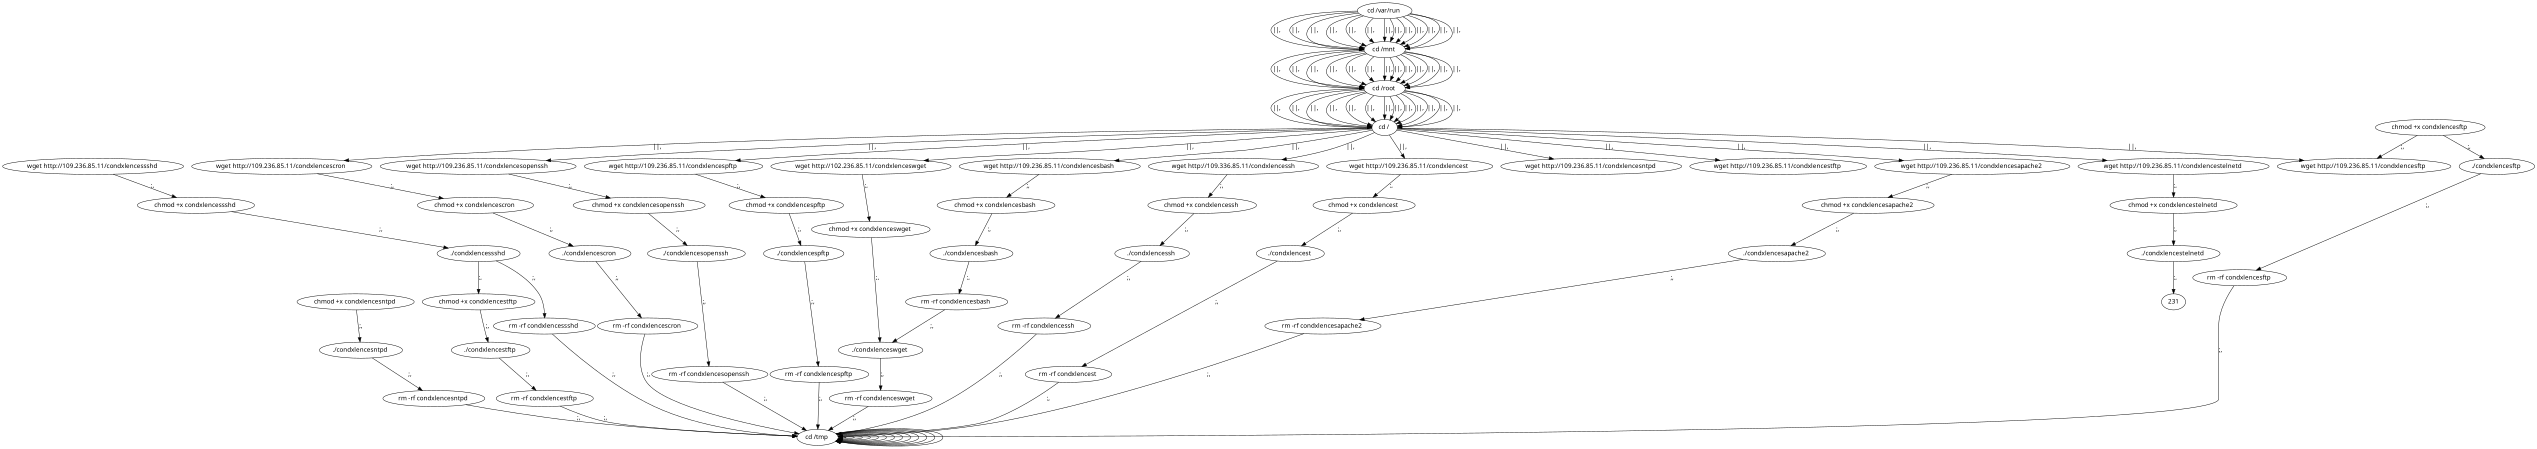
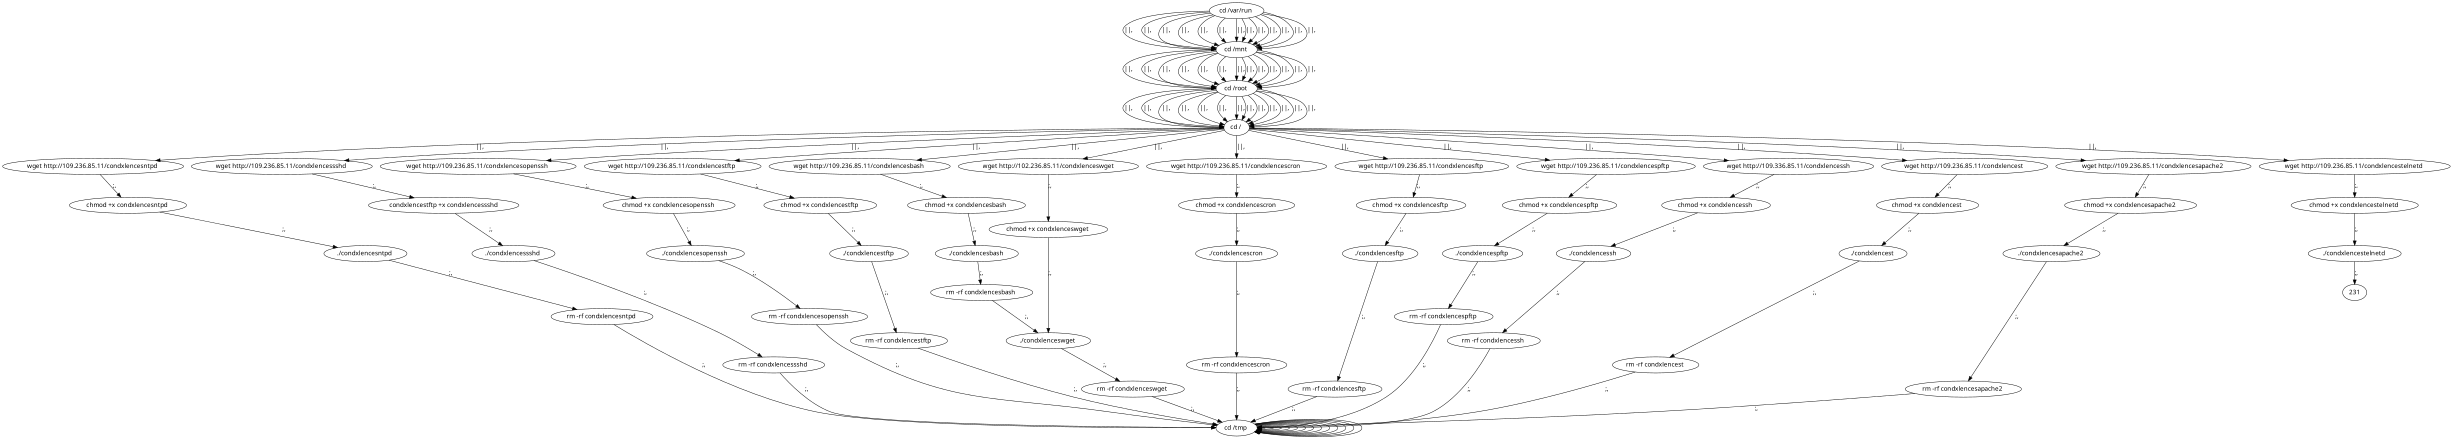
edge "cd /" -> "wget http://109.236.85.11/condxlencessshd": added, label "||,"
edge "chmod +x condxlencesftp" -> "wget http://109.236.85.11/condxlencesftp": reversed
edge "wget http://109.236.85.11/condxlencesntpd" -> "chmod +x condxlencesntpd": added, label ";,"
node "chmod +x condxlencessshd": label "chmod +x condxlencessshd" -> "condxlencestftp +x condxlencessshd"
edge "./condxlencessshd" -> "chmod +x condxlencestftp": now "wget http://109.236.85.11/condxlencestftp" -> "chmod +x condxlencestftp"
